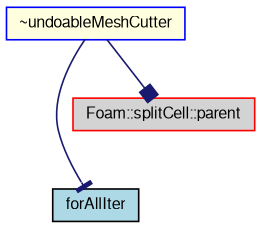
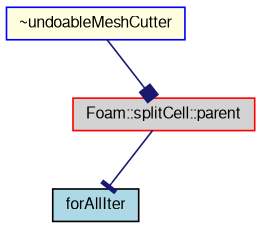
edge "~undoableMeshCutter" -> "forAllIter": now "Foam::splitCell::parent" -> "forAllIter"
